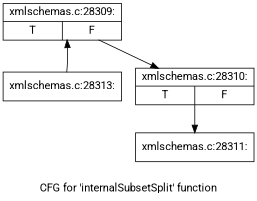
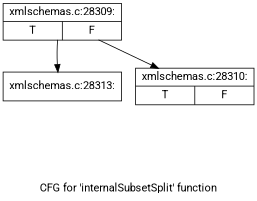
edge "xmlschemas.c:28313:" -> "xmlschemas.c:28309:": reversed
node "xmlschemas.c:28311:": removed
